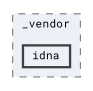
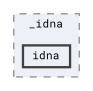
cluster "_vendor": label "_vendor" -> "_idna"
